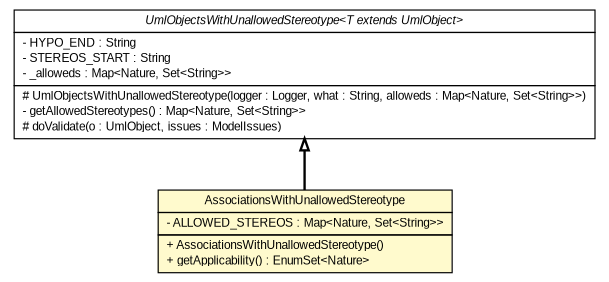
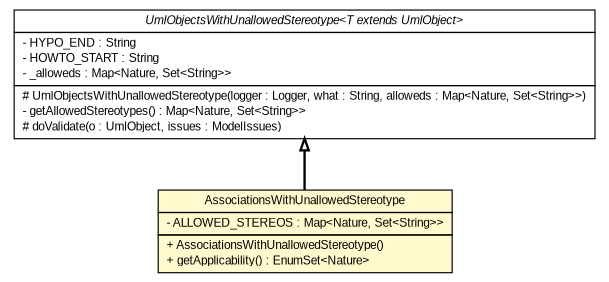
node "UmlObjectsWithUnallowedStereotype<T extends UmlObject>": text "- STEREOS_START : String" -> "- HOWTO_START : String"
